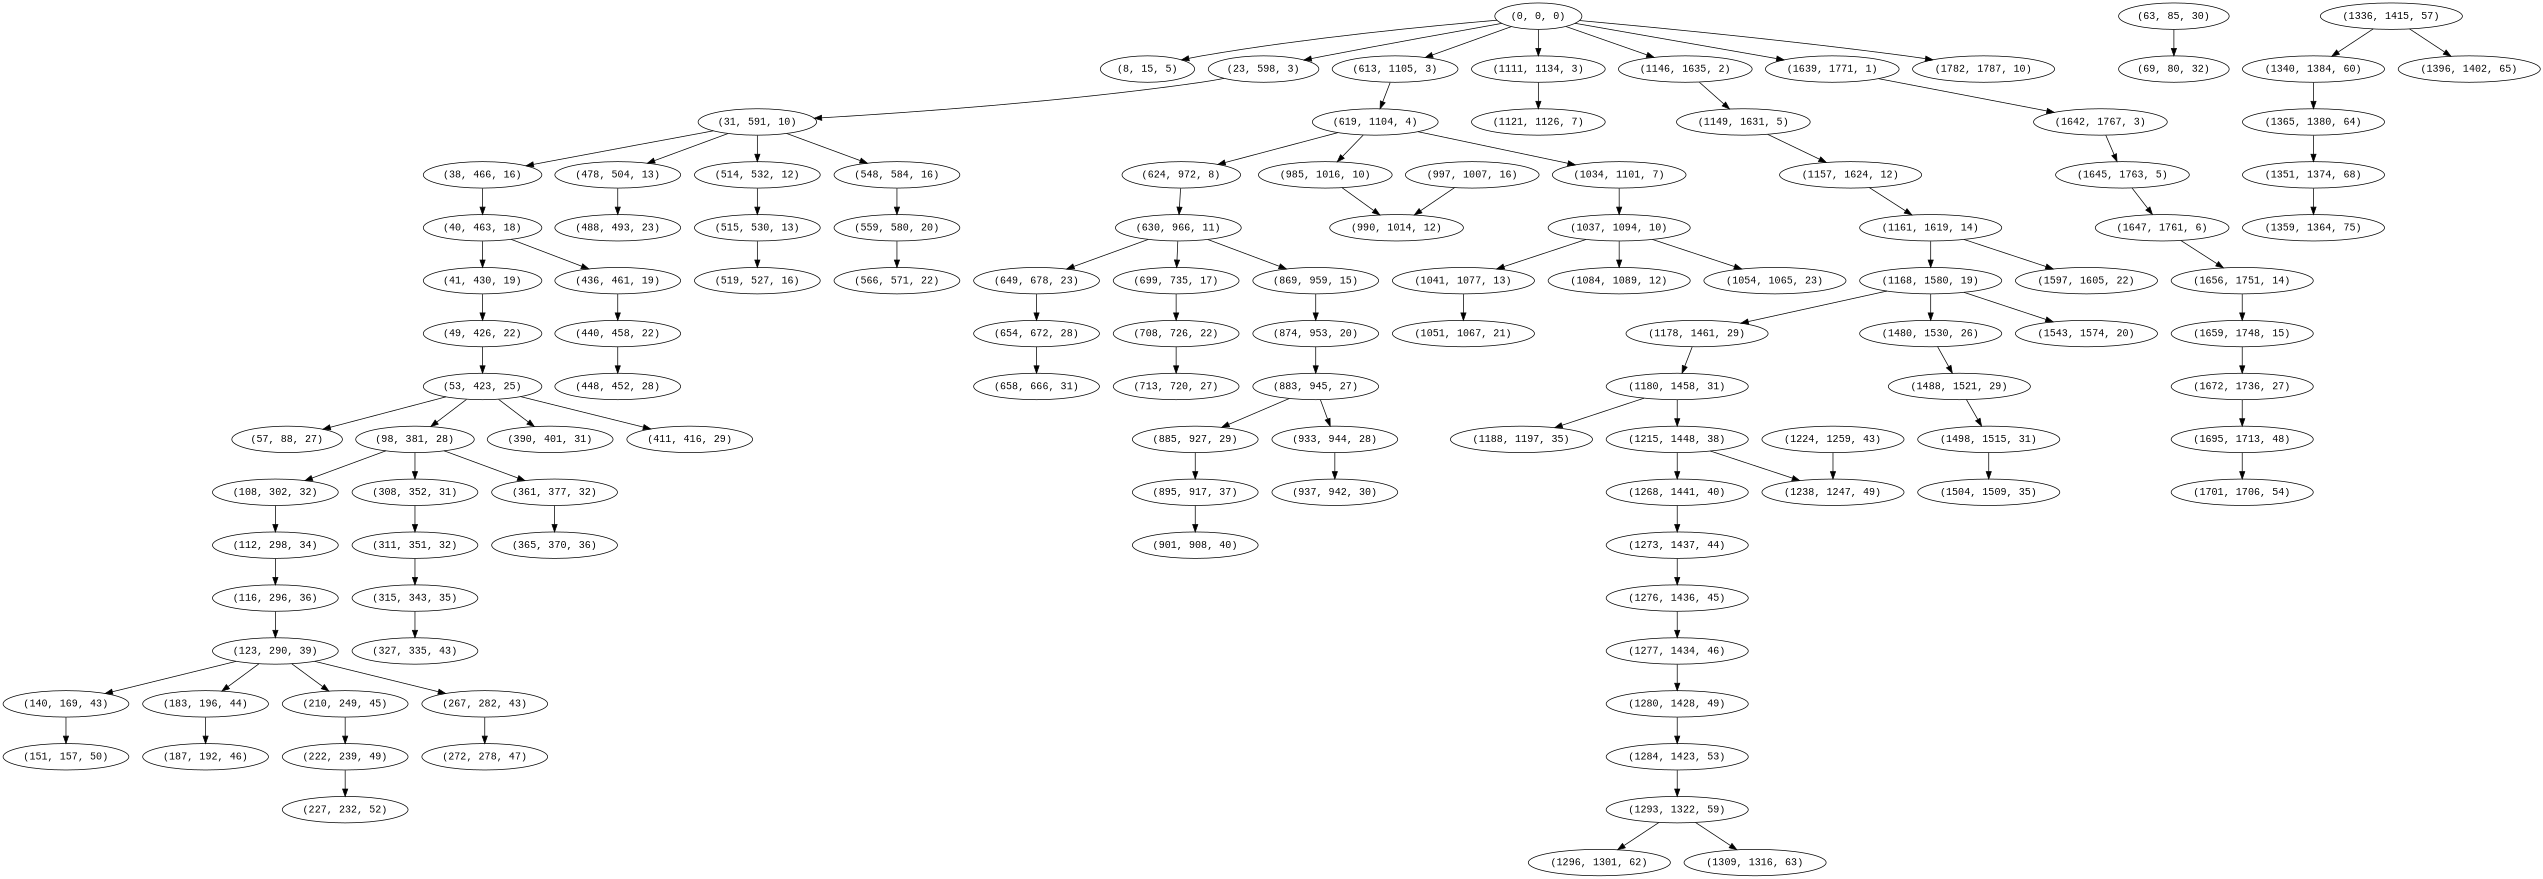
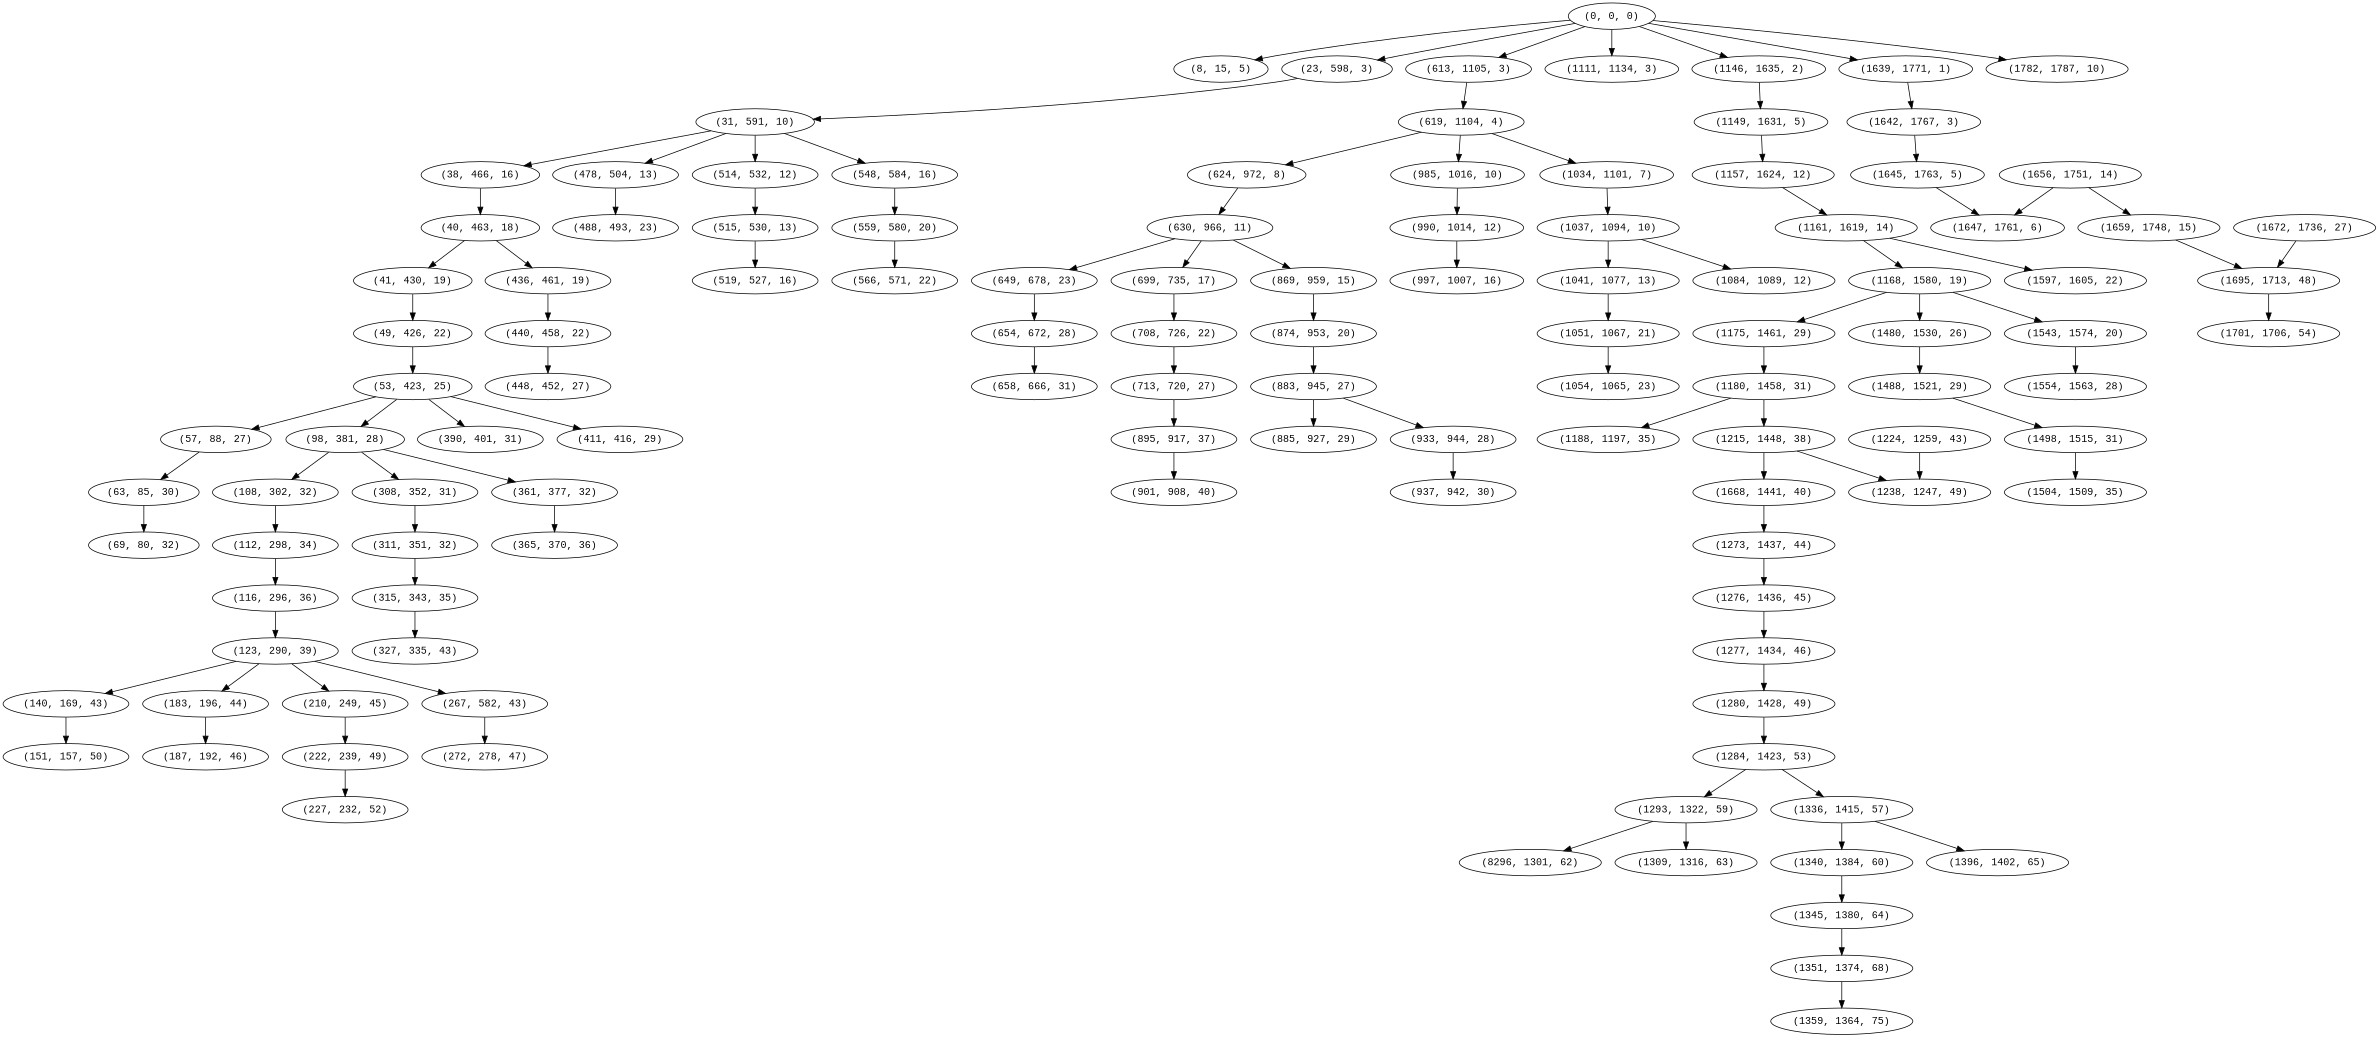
node "(1121, 1126, 7)": removed
node "(1365, 1380, 64)": label "(1365, 1380, 64)" -> "(1345, 1380, 64)"
edge "(997, 1007, 16)" -> "(990, 1014, 12)": reversed
edge "(1647, 1761, 6)" -> "(1656, 1751, 14)": reversed
edge "(1037, 1094, 10)" -> "(1054, 1065, 23)": now "(1051, 1067, 21)" -> "(1054, 1065, 23)"
node "(1178, 1461, 29)": label "(1178, 1461, 29)" -> "(1175, 1461, 29)"
edge "(1659, 1748, 15)" -> "(1672, 1736, 27)": now "(1659, 1748, 15)" -> "(1695, 1713, 48)"
node "(448, 452, 28)": label "(448, 452, 28)" -> "(448, 452, 27)"
node "(1554, 1563, 28)": added
edge "(885, 927, 29)" -> "(895, 917, 37)": now "(713, 720, 27)" -> "(895, 917, 37)"
edge "(57, 88, 27)" -> "(63, 85, 30)": added
node "(1268, 1441, 40)": label "(1268, 1441, 40)" -> "(1668, 1441, 40)"
node "(267, 282, 43)": label "(267, 282, 43)" -> "(267, 582, 43)"
edge "(1284, 1423, 53)" -> "(1336, 1415, 57)": added
node "(1296, 1301, 62)": label "(1296, 1301, 62)" -> "(8296, 1301, 62)"
